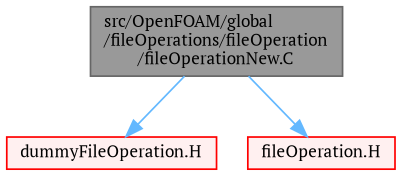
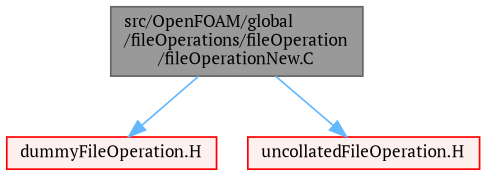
node "fileOperation.H": label "fileOperation.H" -> "uncollatedFileOperation.H"
